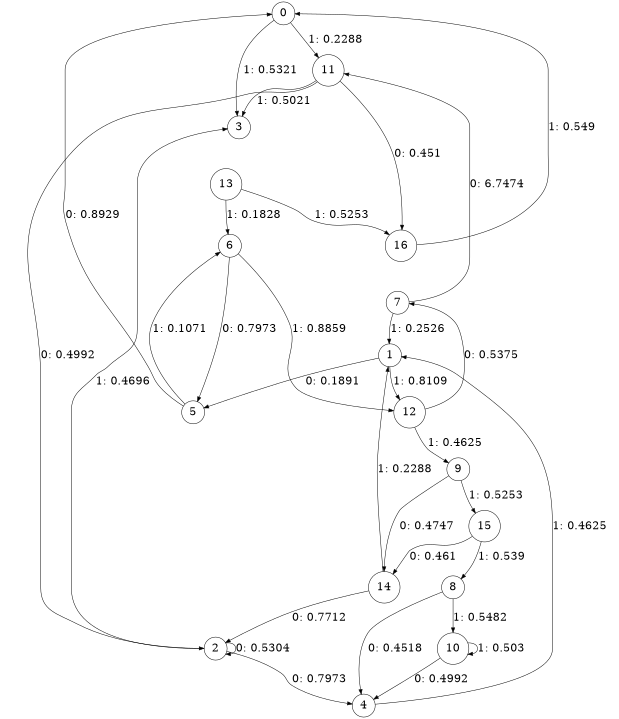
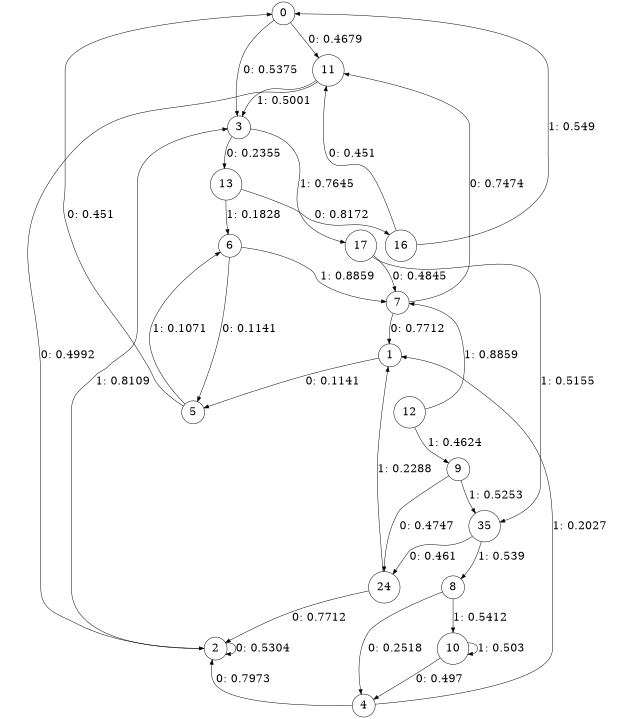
edge "0" -> "11": label "1: 0.2288   " -> "0: 0.4679   "
edge "0" -> "3": label "1: 0.5321   " -> "0: 0.5375   "
edge "11" -> "3": label "1: 0.5021   " -> "1: 0.5001   "
edge "11" -> "16": reversed
edge "3" -> "13": added, label "0: 0.2355"
edge "7" -> "11": label "0: 6.7474   " -> "0: 0.7474   "
edge "5" -> "0": label "0: 0.8929   " -> "0: 0.451    "
edge "13" -> "16": label "1: 0.5253   " -> "0: 0.8172   "
node "17": added
edge "6" -> "5": label "0: 0.7973   " -> "0: 0.1141   "
edge "7" -> "1": label "1: 0.2526   " -> "0: 0.7712   "
edge "12" -> "7": label "0: 0.5375   " -> "1: 0.8859   "
edge "6" -> "12": now "6" -> "7"
edge "2" -> "3": label "1: 0.4696   " -> "1: 0.8109   "
edge "1" -> "5": label "0: 0.1891   " -> "0: 0.1141   "
edge "1" -> "12": removed, label "1: 0.8109"
edge "12" -> "9": label "1: 0.4625   " -> "1: 0.4624   "
node "15": label "15" -> "35"
edge "4" -> "1": label "1: 0.4625   " -> "1: 0.2027   "
node "14": label "14" -> "24"
edge "8" -> "10": label "1: 0.5482   " -> "1: 0.5412   "
edge "8" -> "4": label "0: 0.4518   " -> "0: 0.2518   "
edge "2" -> "4": reversed
edge "10" -> "4": label "0: 0.4992   " -> "0: 0.497    "
